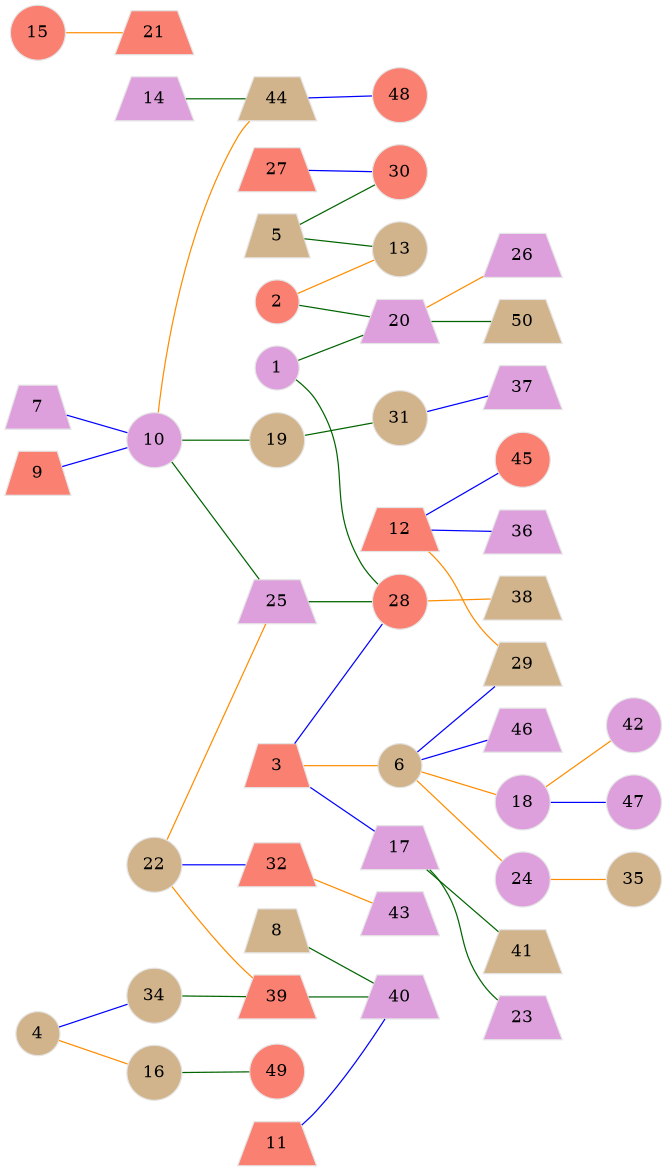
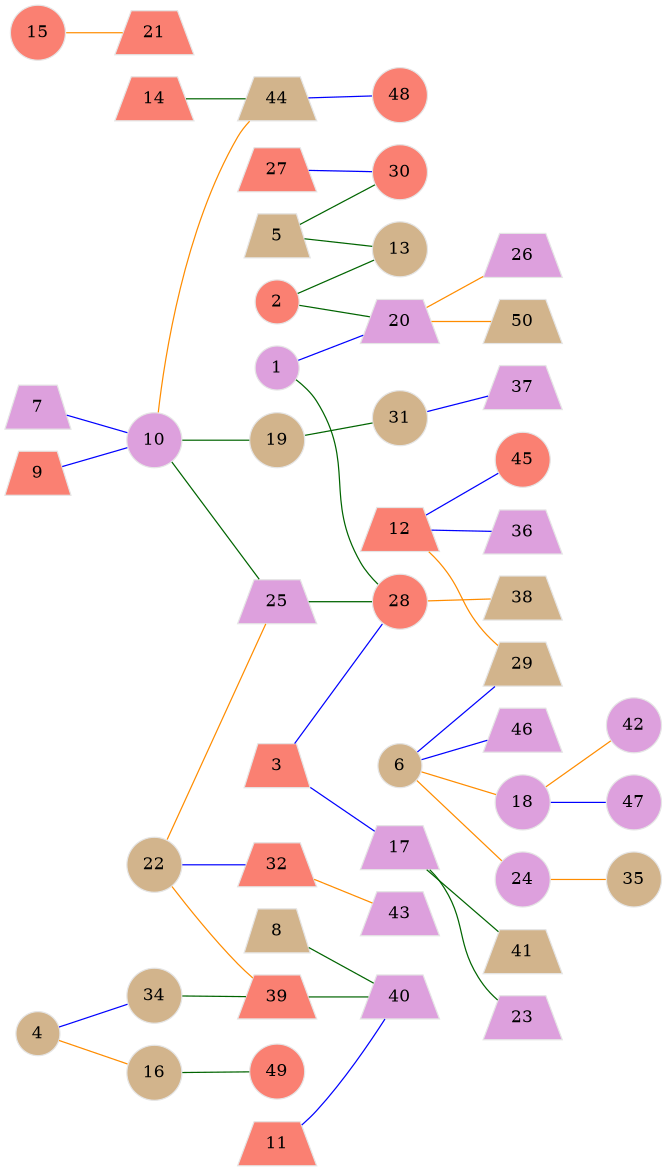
node "14": fillcolor plum -> salmon
edge "13" -- "2": color darkorange -> darkgreen
edge "20" -- "50": color darkgreen -> darkorange
edge "20" -- "1": color darkgreen -> blue
edge "3" -- "6": removed
